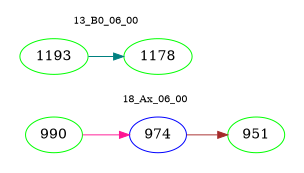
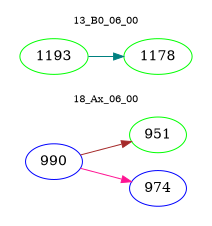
node "990": color green -> blue
edge "974" -> "951": now "990" -> "951"
